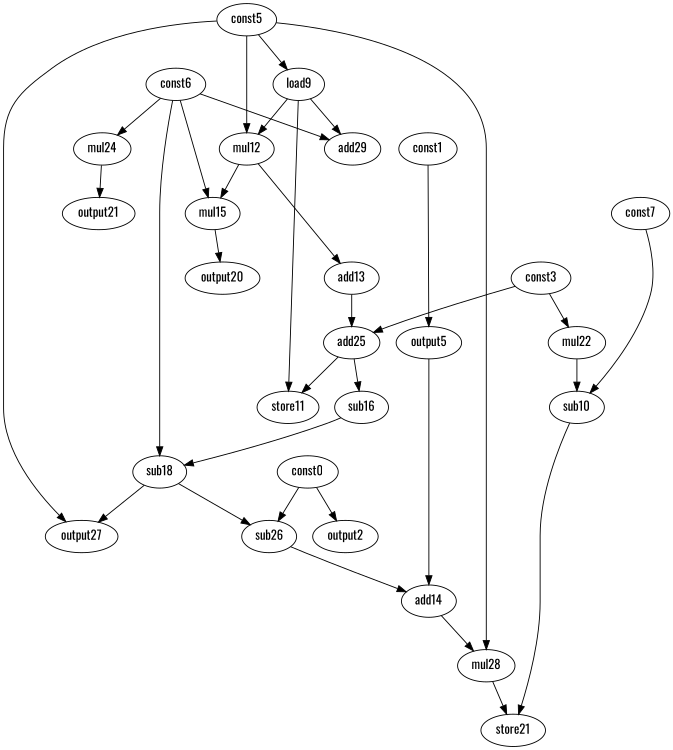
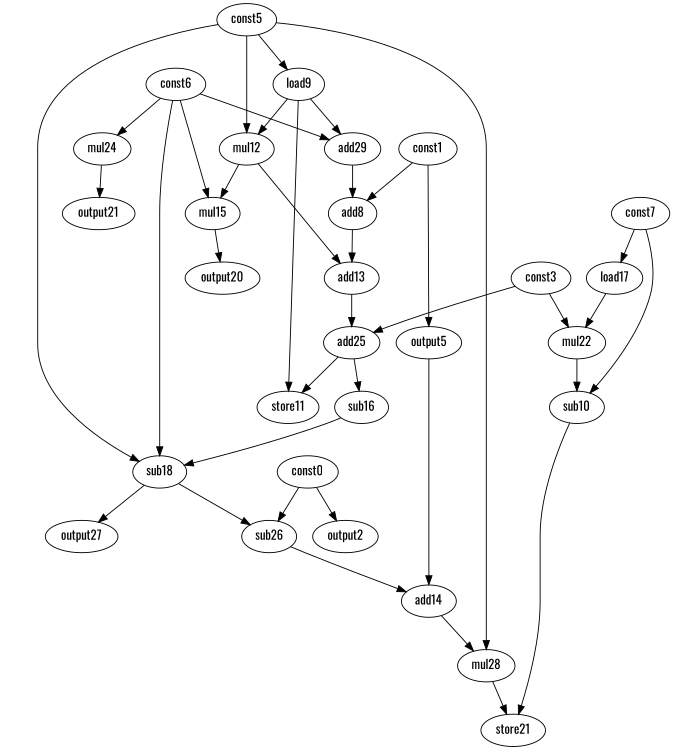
edge "const5" -> "output27": now "const5" -> "sub18"
node "add8": added
node "load17": added
